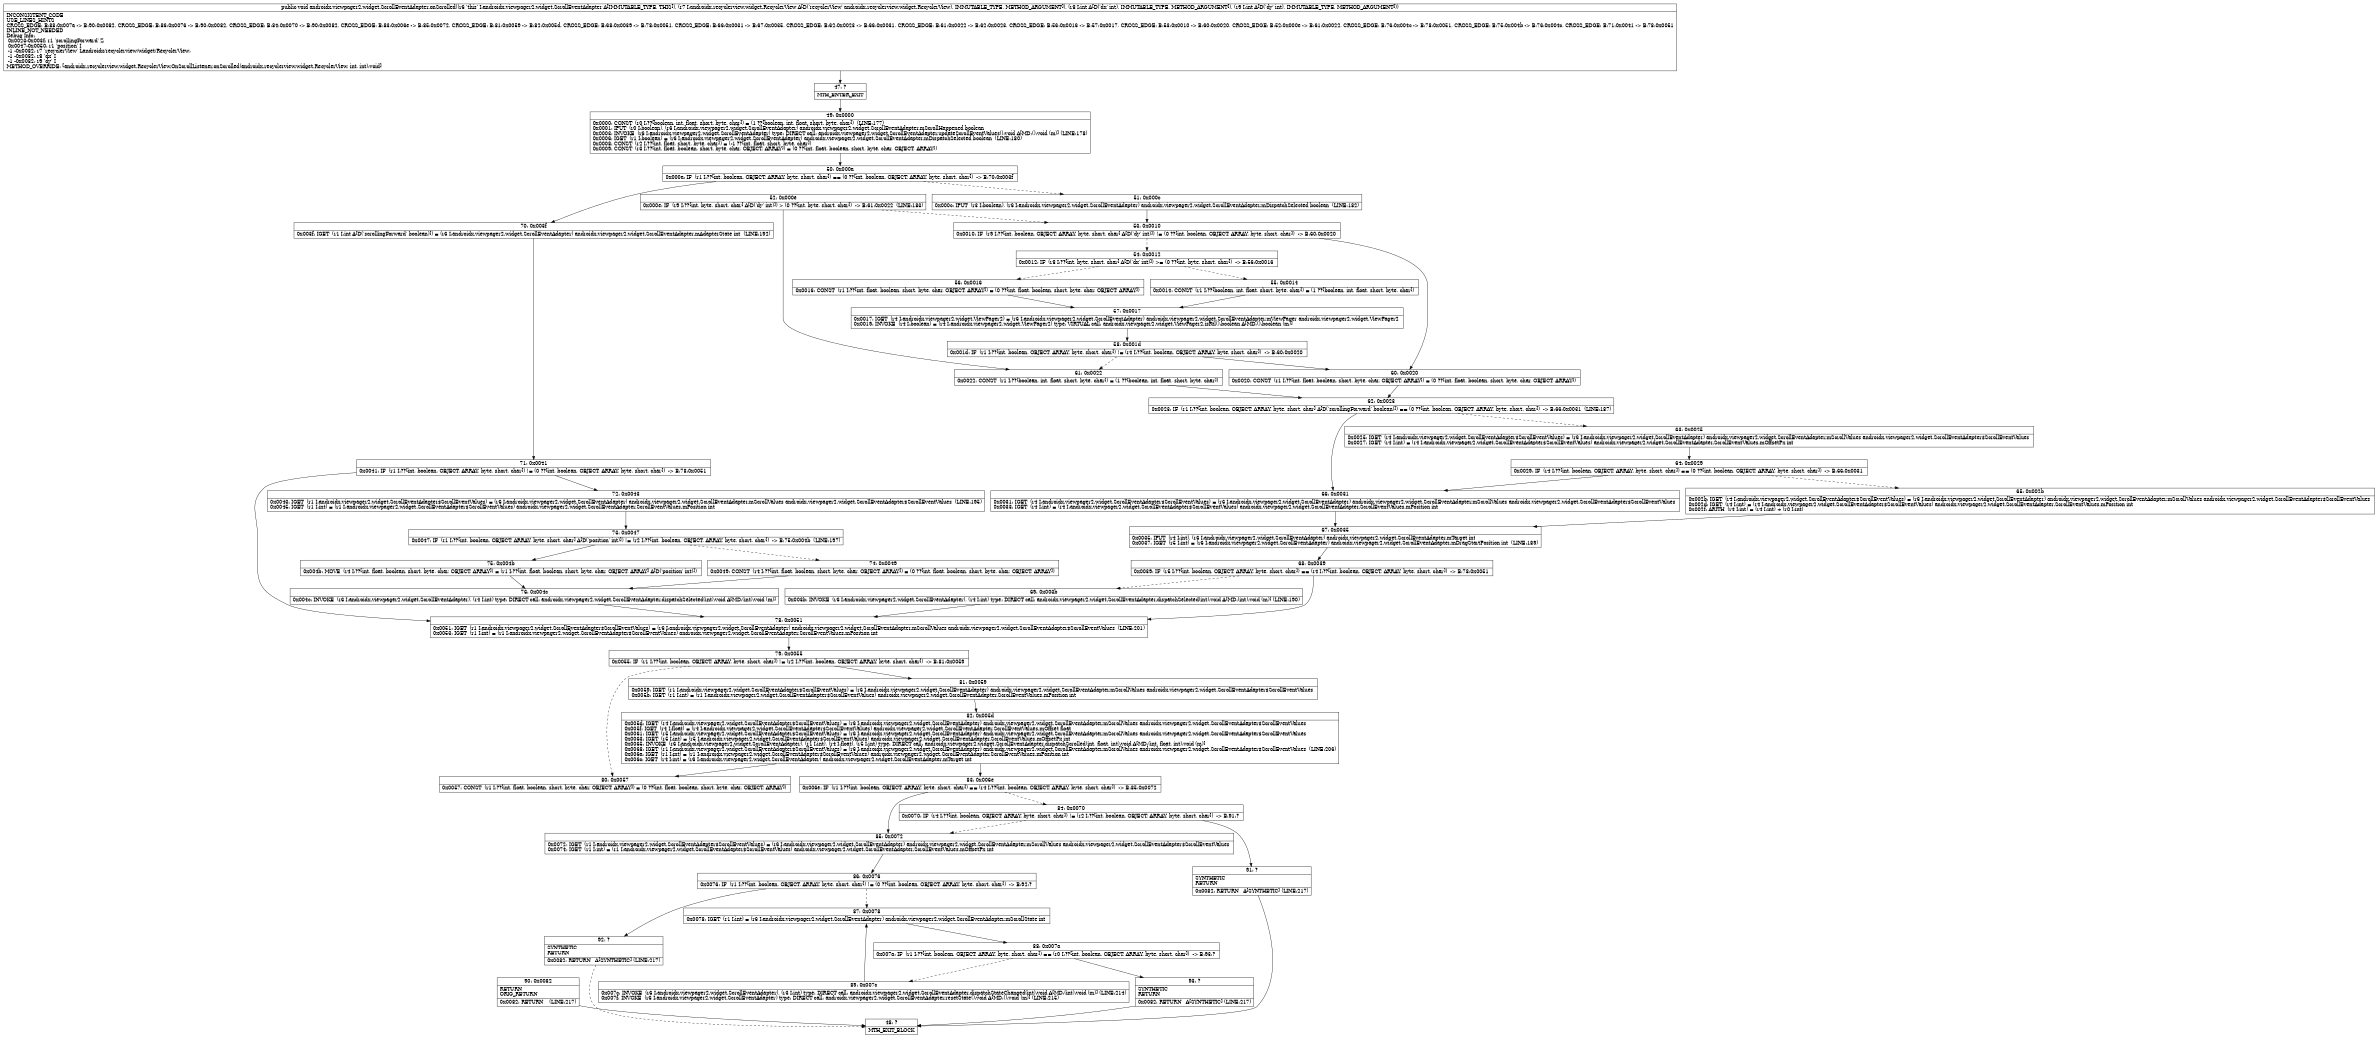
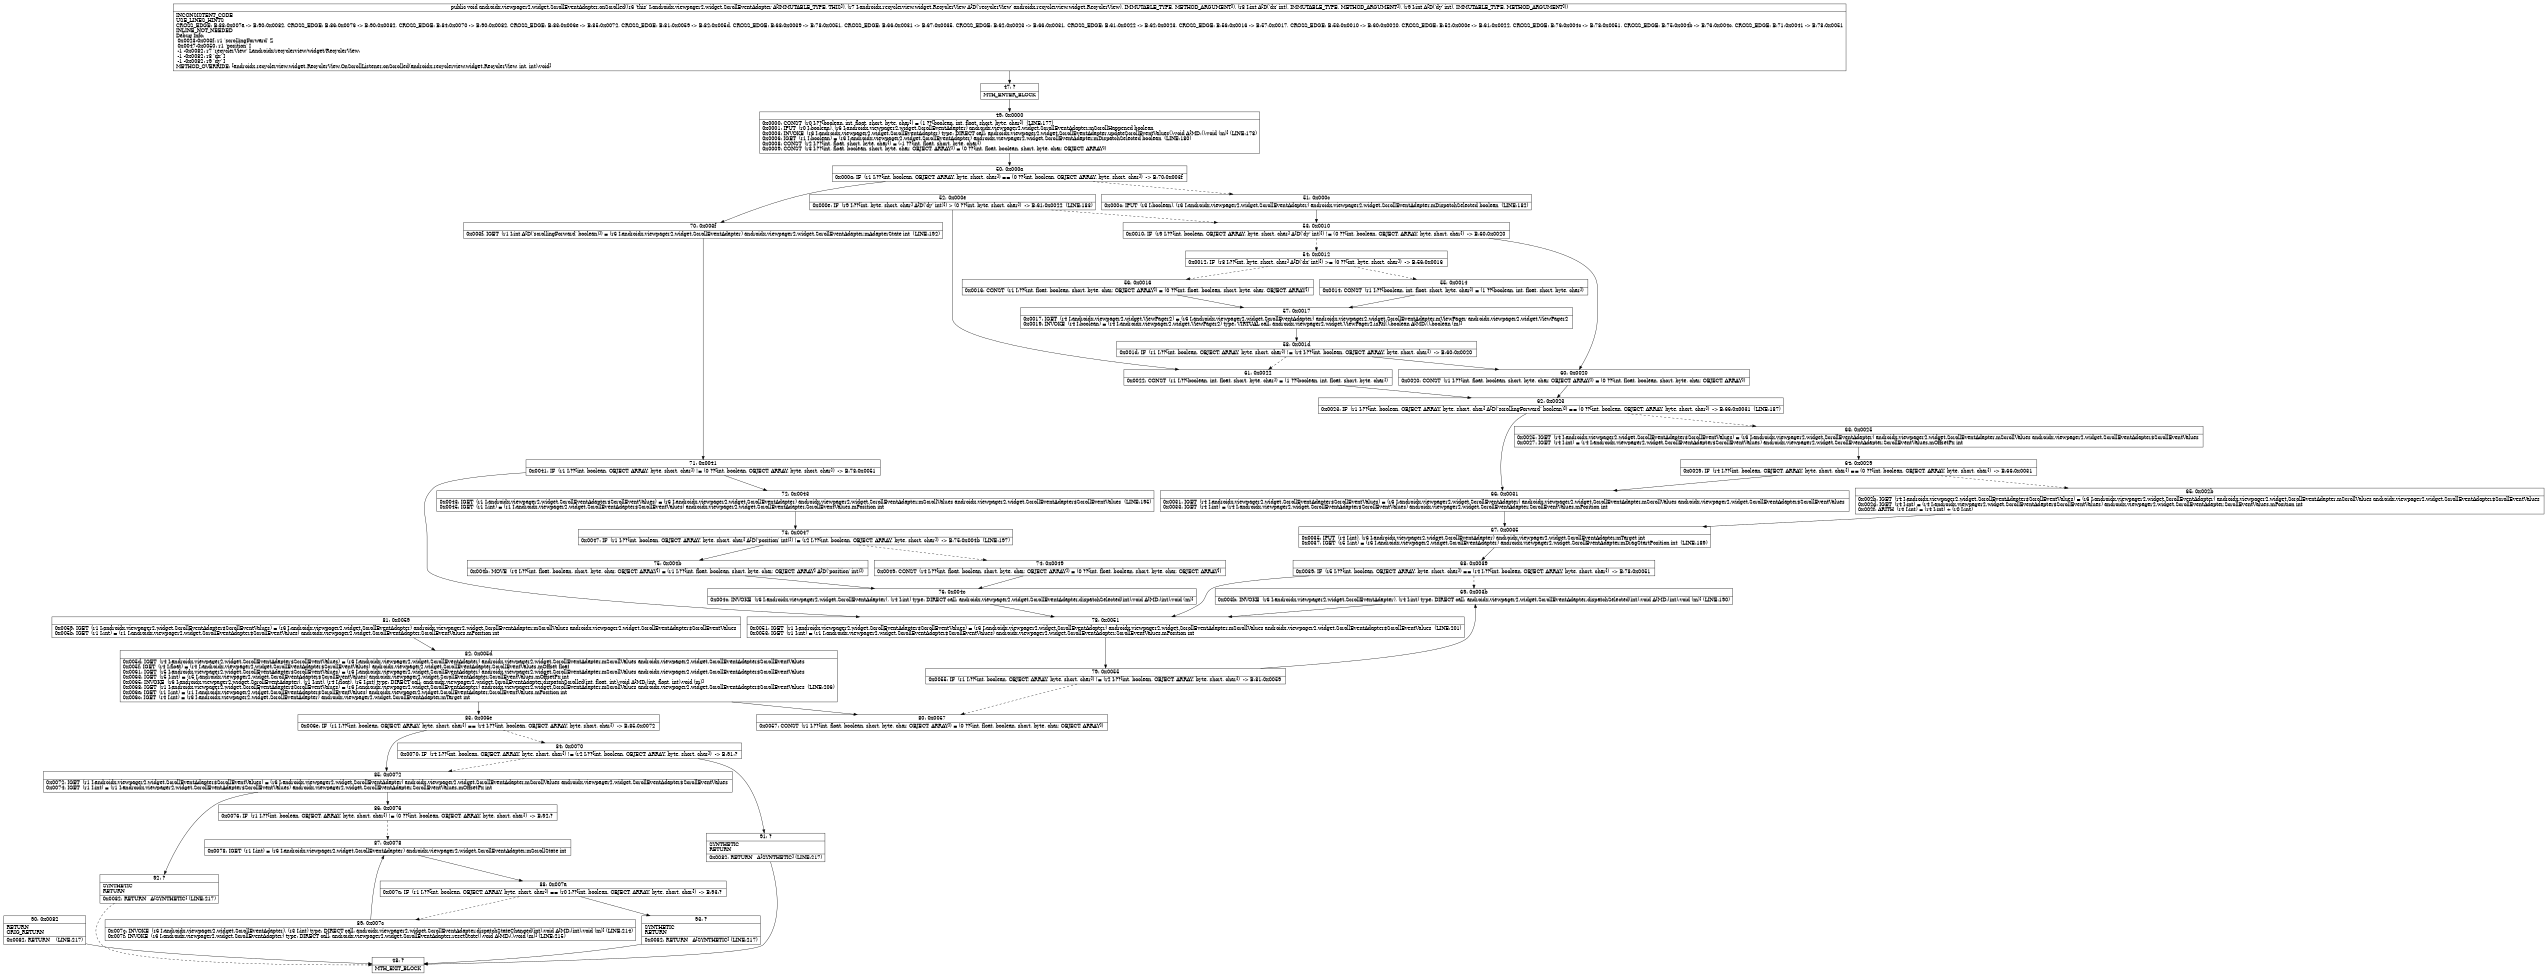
node "47: ?": text "MTH_ENTER_EXIT" -> "MTH_ENTER_BLOCK"
edge "79: 0x0055" -> "81: 0x0059": now "79: 0x0055" -> "69: 0x003b"
edge "86: 0x0076" -> "92: ?": now "85: 0x0072" -> "92: ?"
